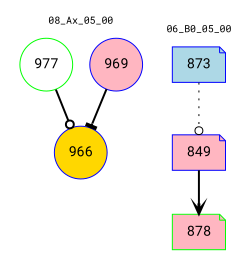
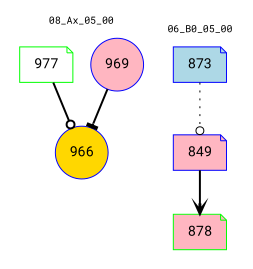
node "977": shape circle -> note
